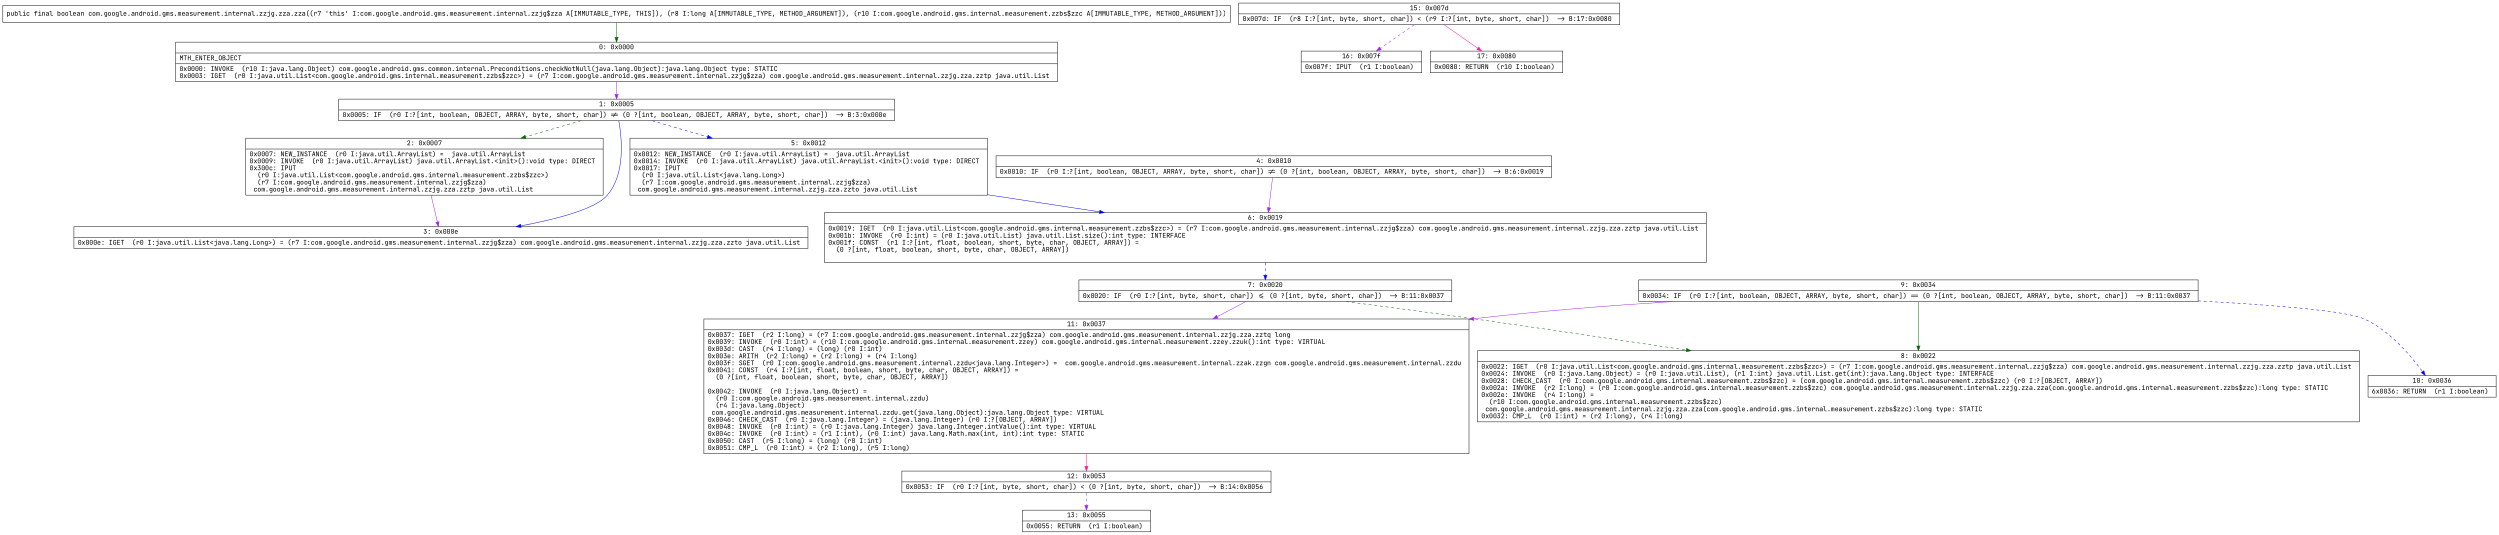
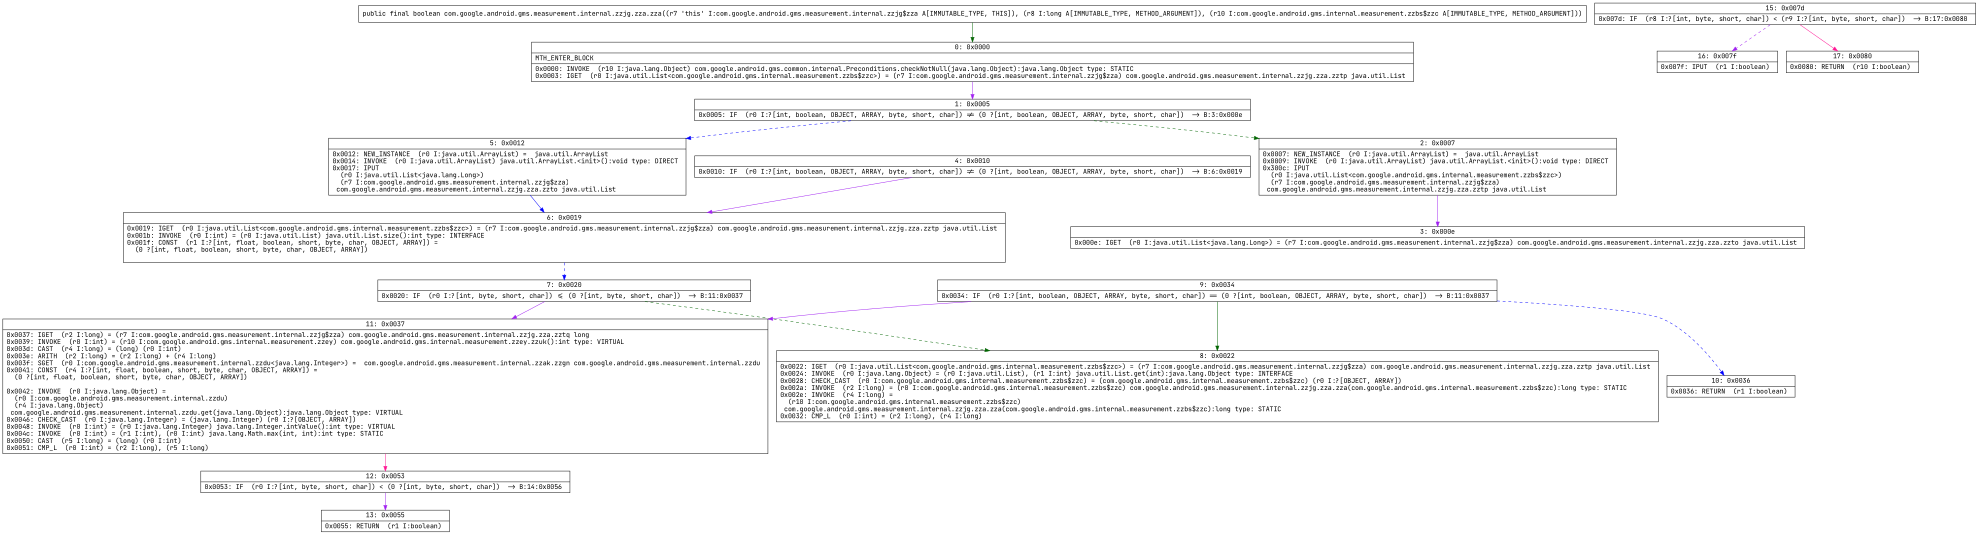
node "0: 0x0000": text "MTH_ENTER_OBJECT" -> "MTH_ENTER_BLOCK"
edge "1: 0x0005" -> "3: 0x000e": removed
node "10: 0x0036": text "6x0036: RETURN  (r1 I:boolean)" -> "0x0036: RETURN  (r1 I:boolean)"
edge "12: 0x0053" -> "13: 0x0055": style dashed -> solid
